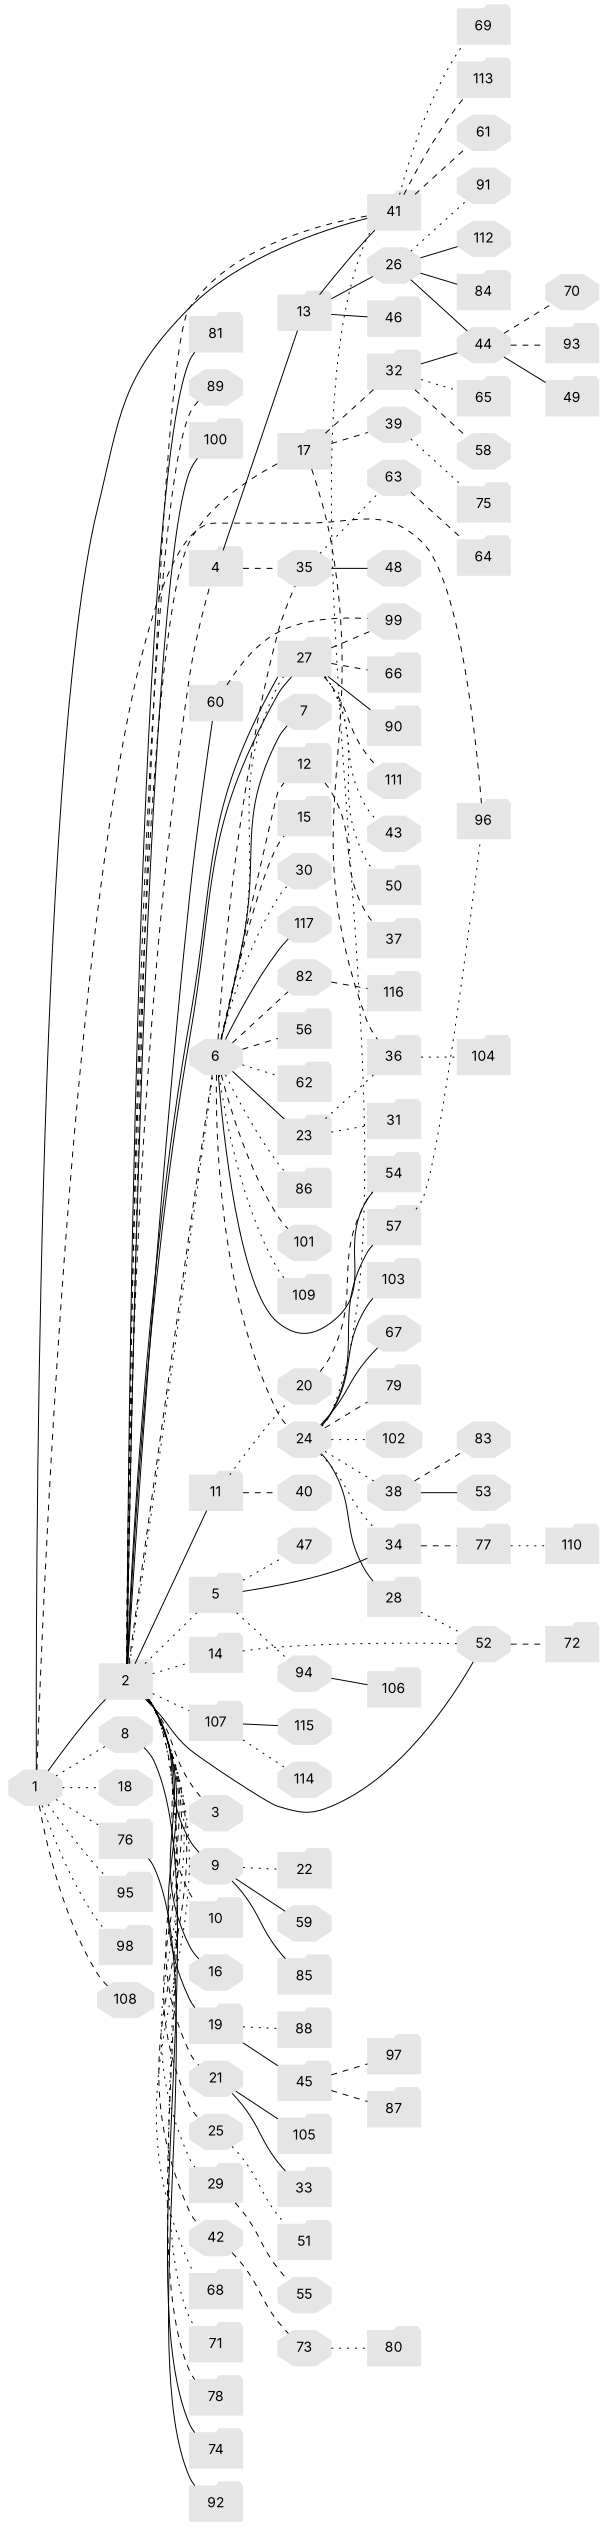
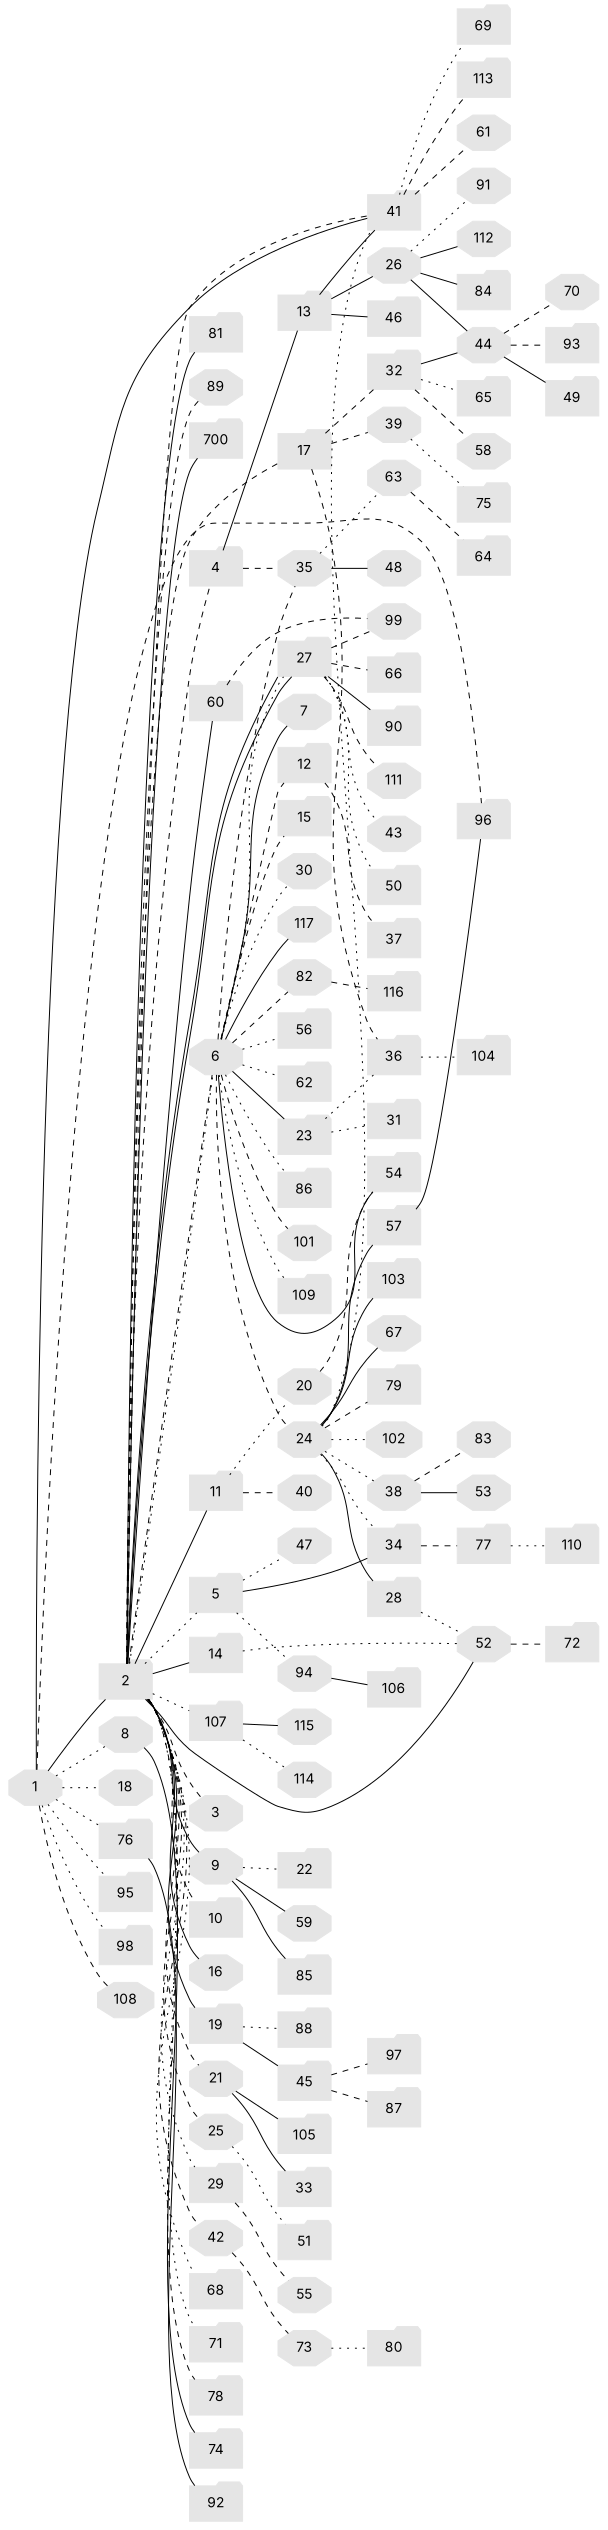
node "100": label "100" -> "700"
edge "96" -- "57": style dotted -> solid
edge "56" -- "6": style dashed -> dotted
edge "14" -- "2": style dotted -> solid
